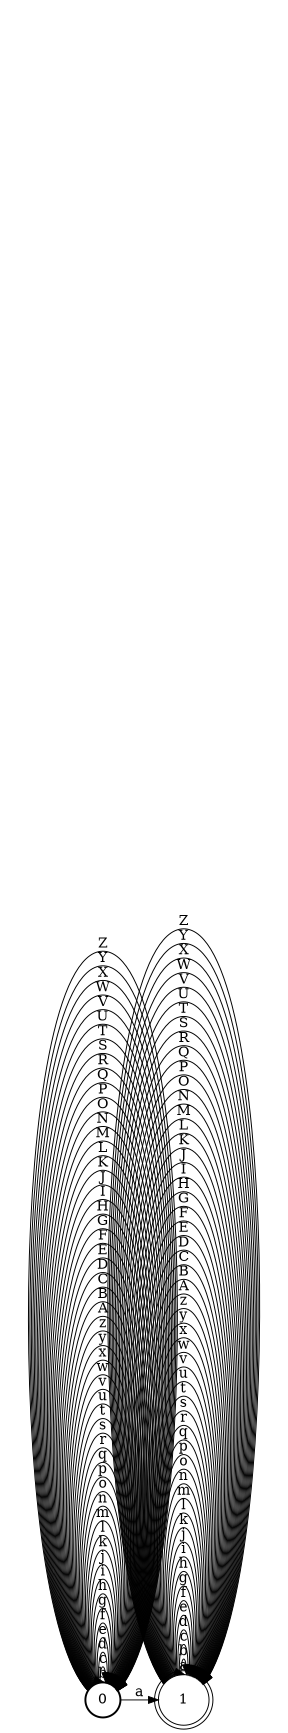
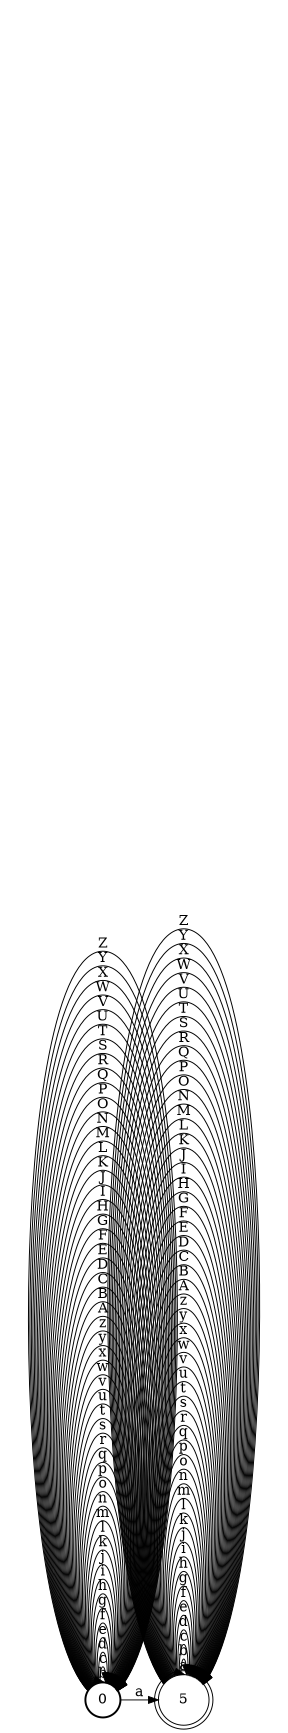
node "1": label "1" -> "5"
